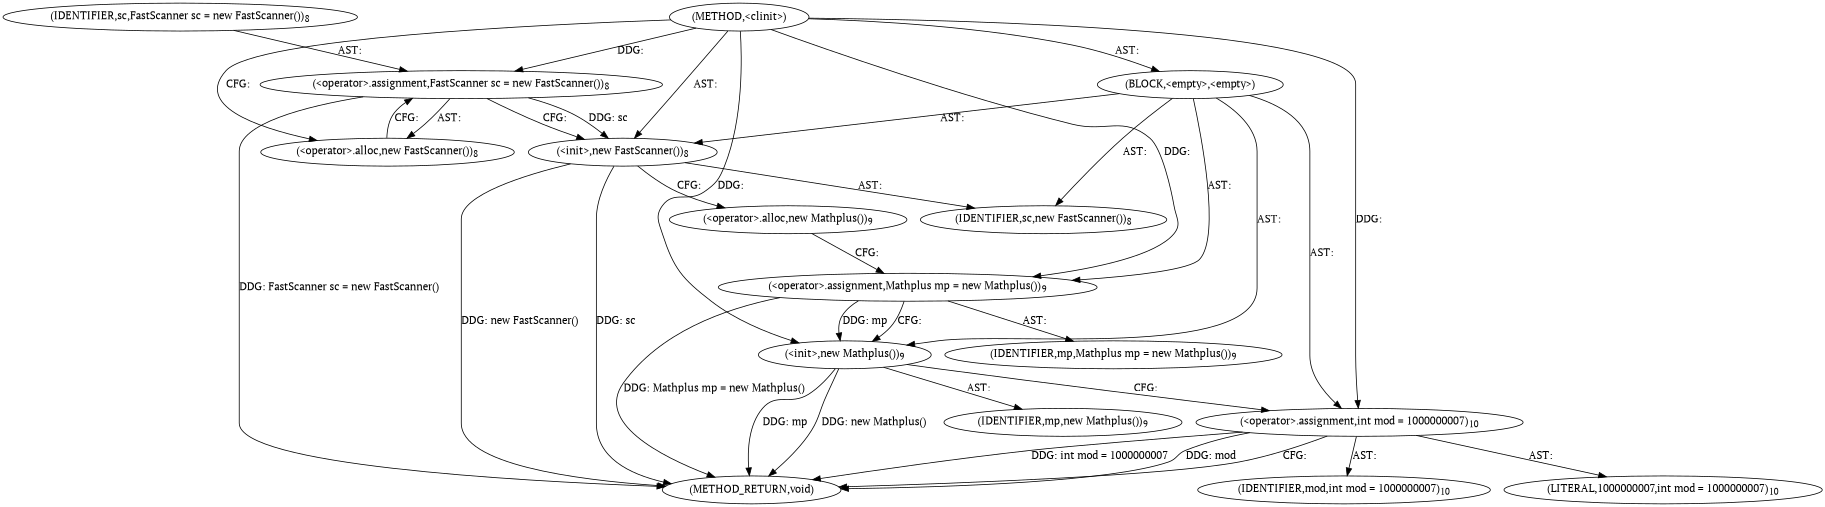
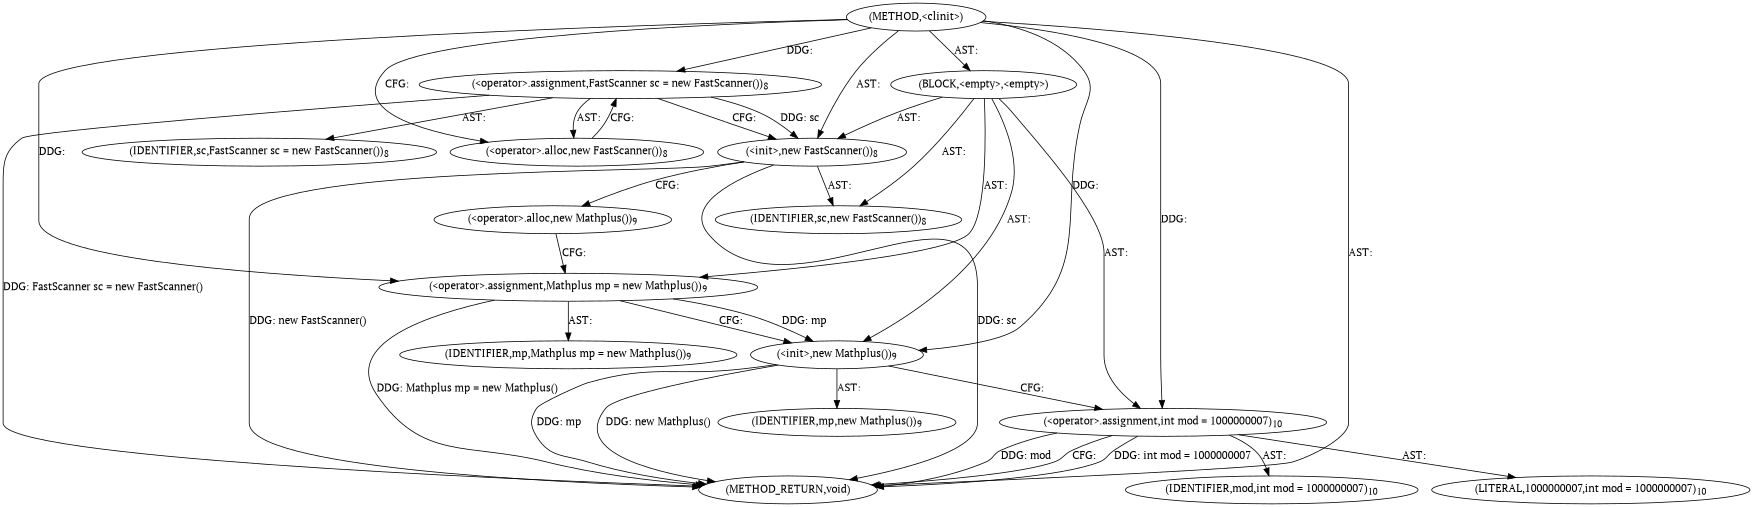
edge "(IDENTIFIER,sc,FastScanner sc = new FastScanner())" -> "(<operator>.assignment,FastScanner sc = new FastScanner())": reversed
edge "(METHOD,<clinit>)" -> "(METHOD_RETURN,void)": added, label "AST:"
